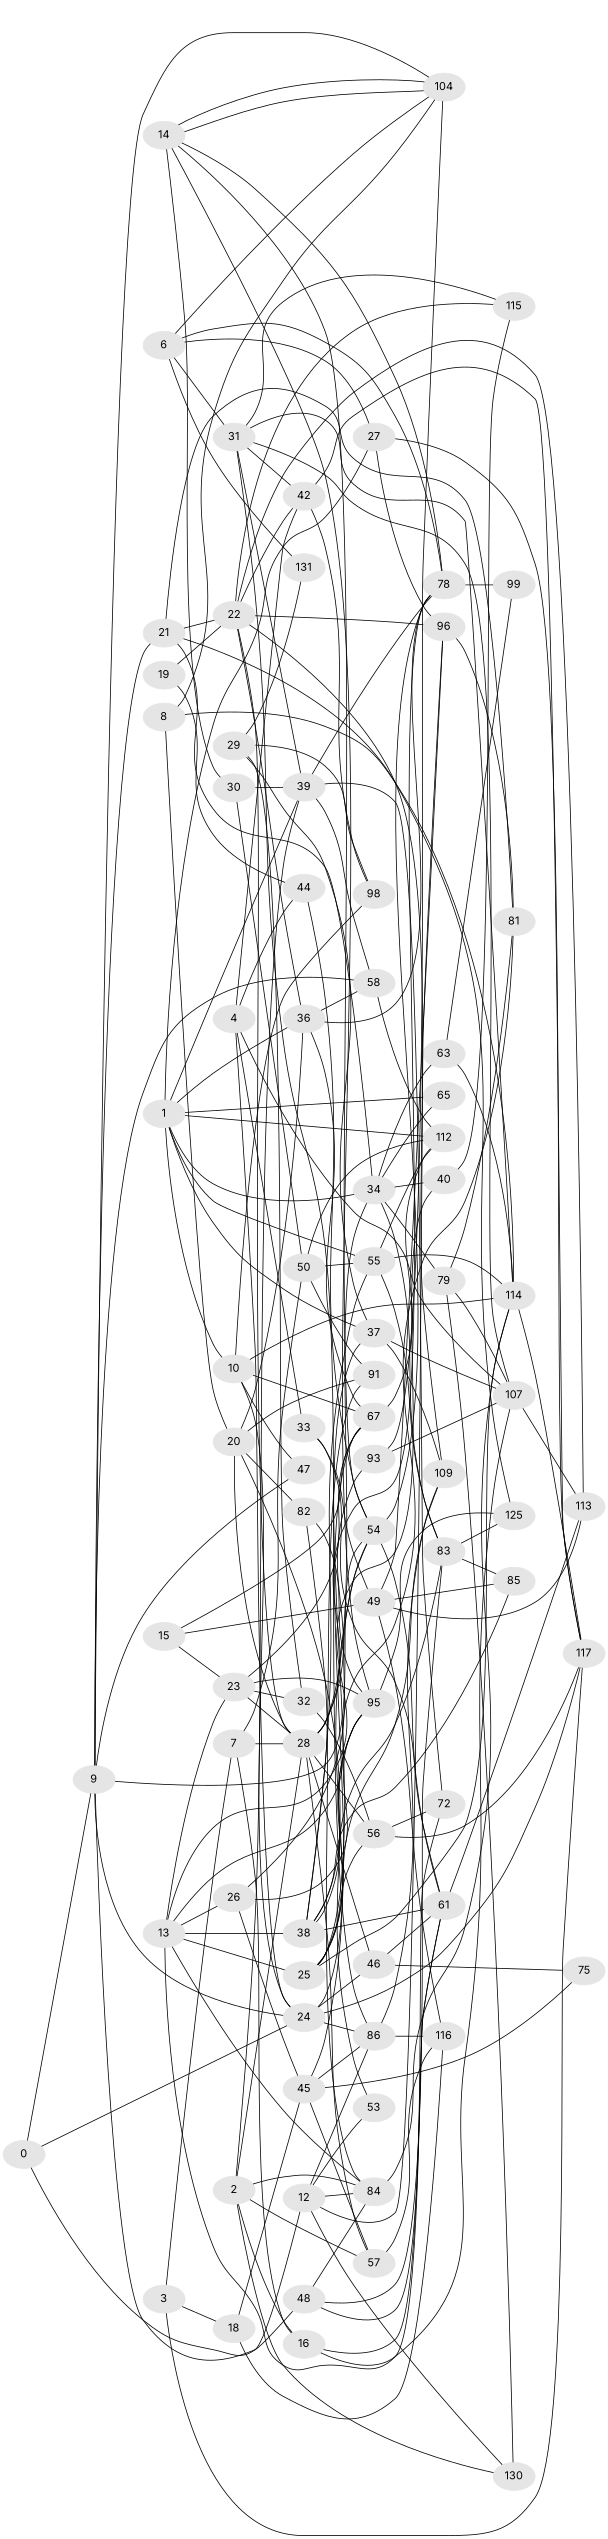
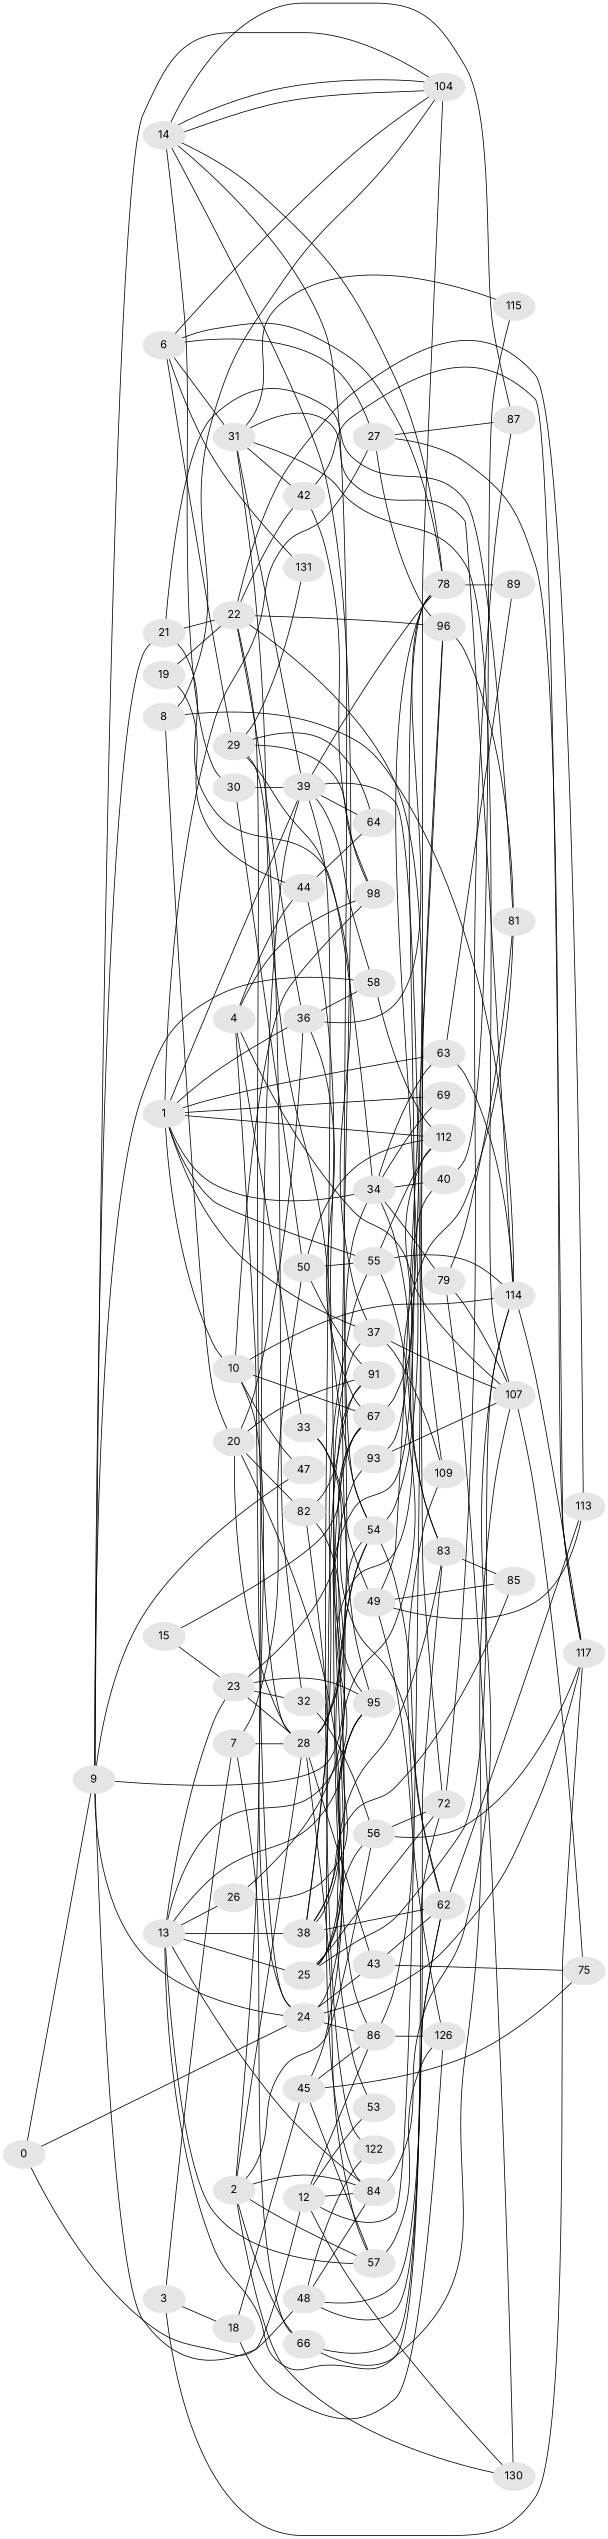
edge "115" -- "22": removed
node "87": added
edge "6" -- "29": added
node "99": label "99" -> "89"
node "64": added
edge "42" -- "4": now "98" -- "4"
edge "63" -- "1": added
node "65": label "65" -> "69"
edge "107" -- "113": now "107" -- "75"
edge "91" -- "82": added
node "125": removed
edge "49" -- "15": removed
edge "109" -- "25": now "72" -- "25"
edge "28" -- "56": now "2" -- "56"
node "61": label "61" -> "62"
node "46": label "46" -> "43"
edge "26" -- "45": removed
node "116": label "116" -> "126"
node "122": added
edge "13" -- "57": added
node "16": label "16" -> "66"
